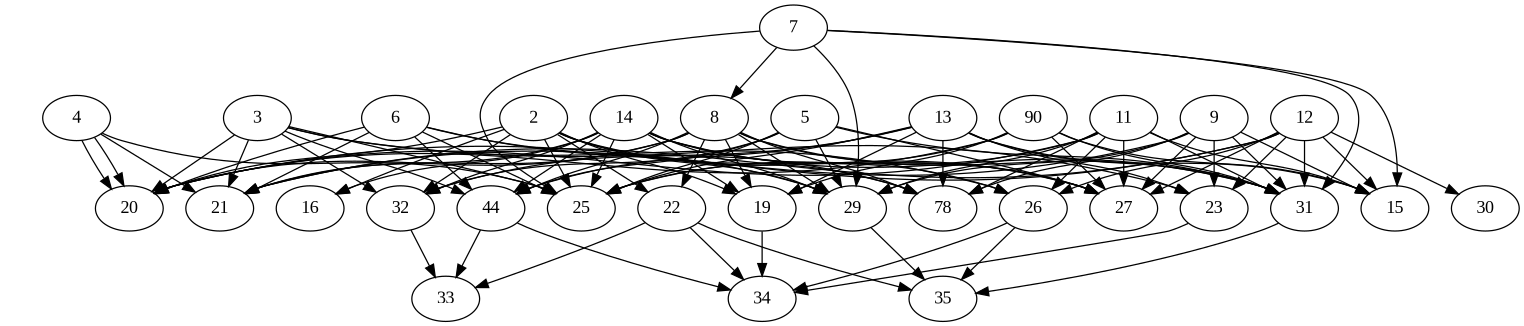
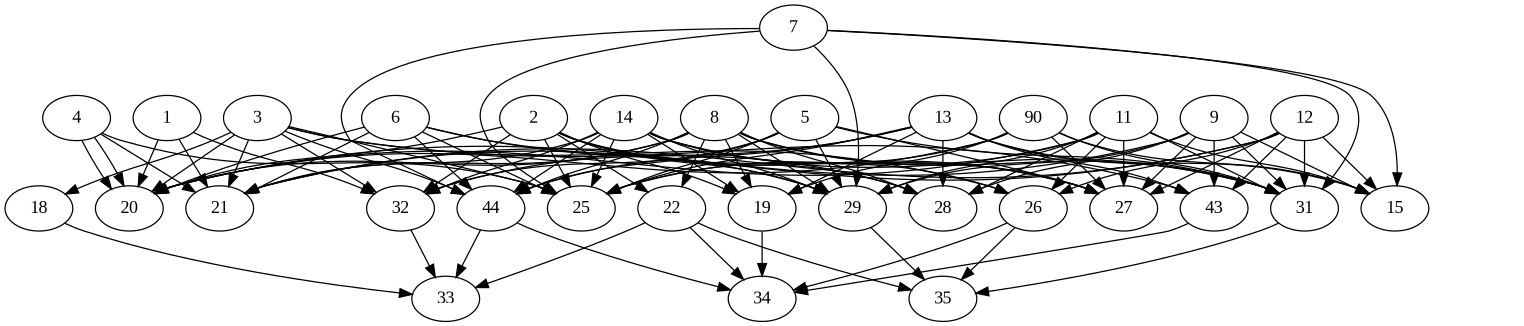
edge "7" -> "8": now "7" -> "44"
node "1": added
node "18": added
node "16": removed
node "78": label "78" -> "28"
node "23": label "23" -> "43"
node "30": removed
